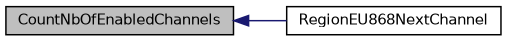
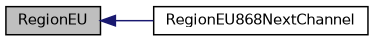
node "CountNbOfEnabledChannels": label "CountNbOfEnabledChannels" -> "RegionEU"
